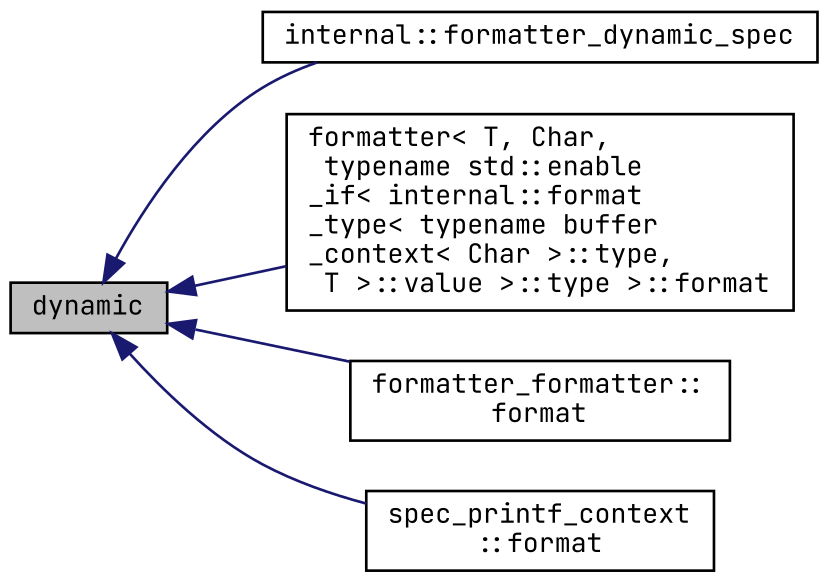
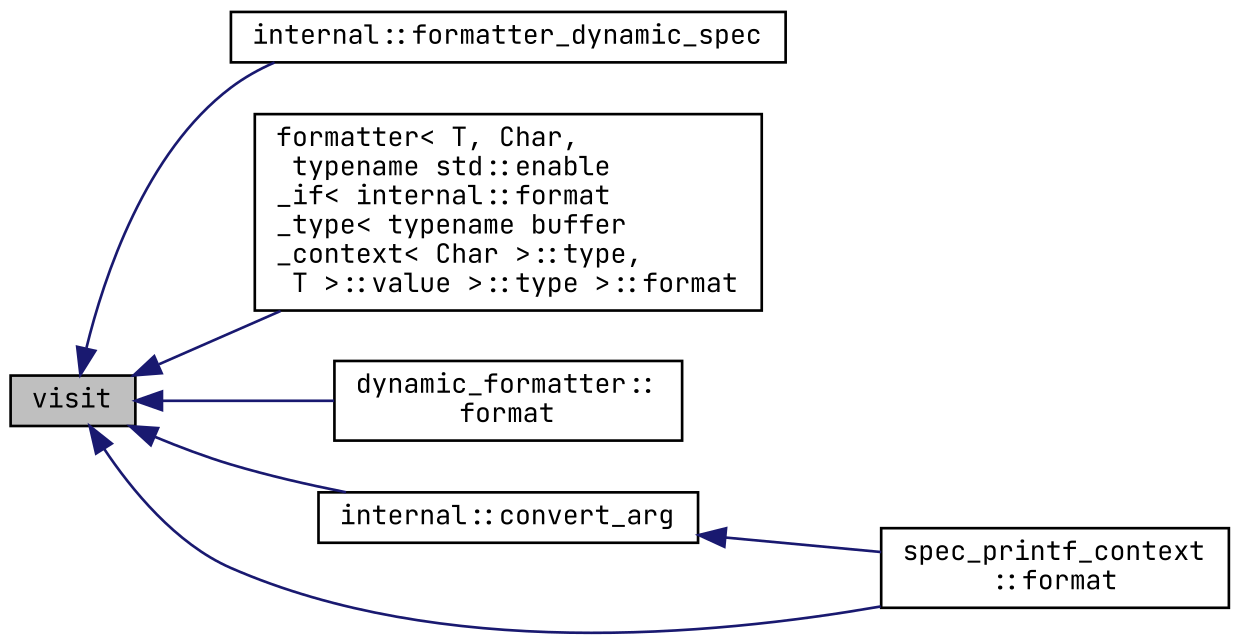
node "dynamic": label "dynamic" -> "visit"
node "formatter_formatter:: format": label "formatter_formatter:: format" -> "dynamic_formatter:: format"
node "internal::convert_arg": added
